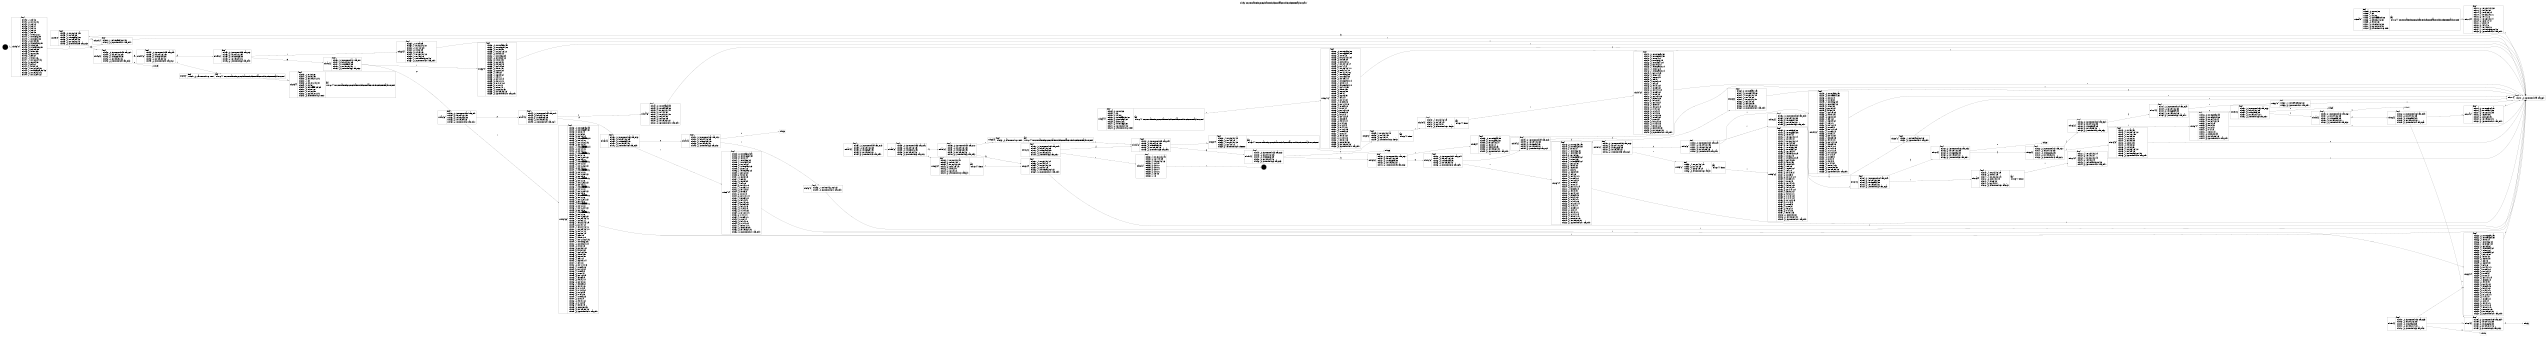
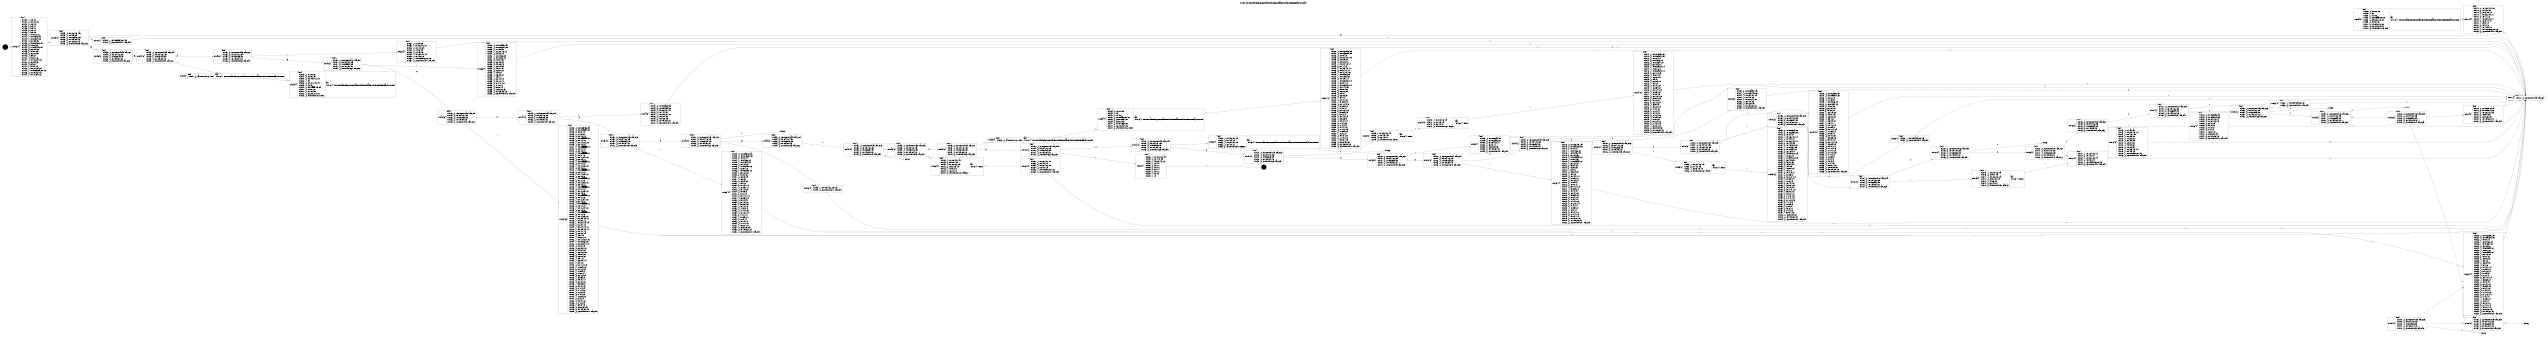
edge "0x401930 [107]" -> "0x40200e [12]": now "0x401930 [107]" -> "0x40199b [29]"
node "0x4024bf": removed
node "0x401a98 [28]": added
edge "0x402255 [5]" -> "0x401b24 [28]": now "0x402255 [5]" -> "0x40225a [40]"
edge "0x401c3c [28]" -> "0x402143 [39]": now "0x401c3c [28]" -> "0x402187 [29]"
node "0x4024cb": added
edge "0x401aec [28]" -> "0x402052 [29]": now "0x401aec [28]" -> "0x401b08 [28]"
